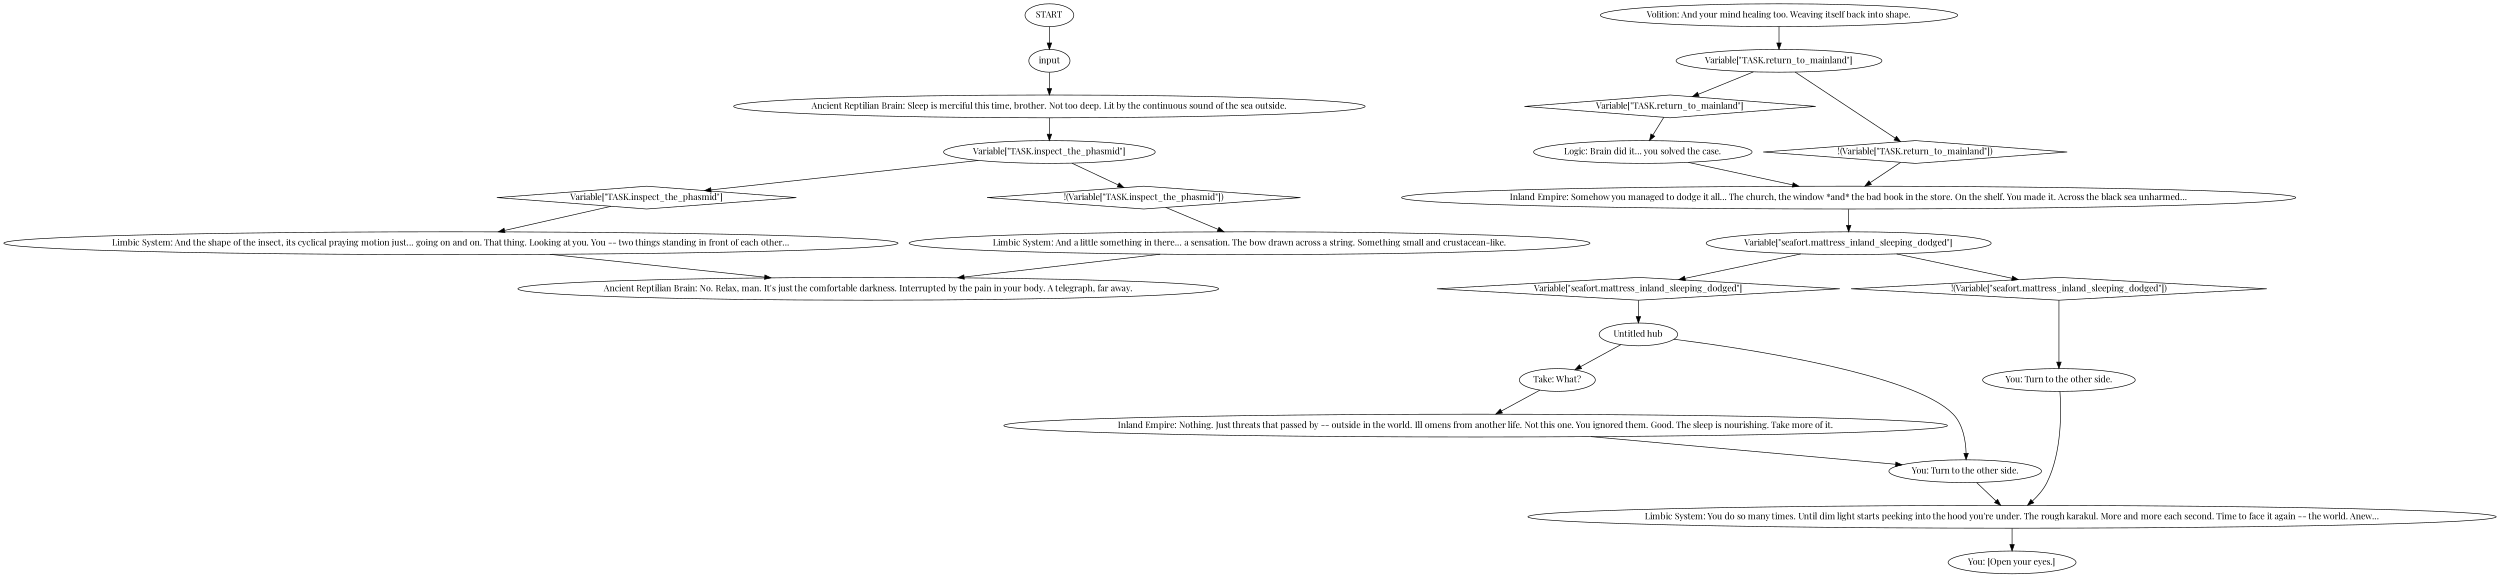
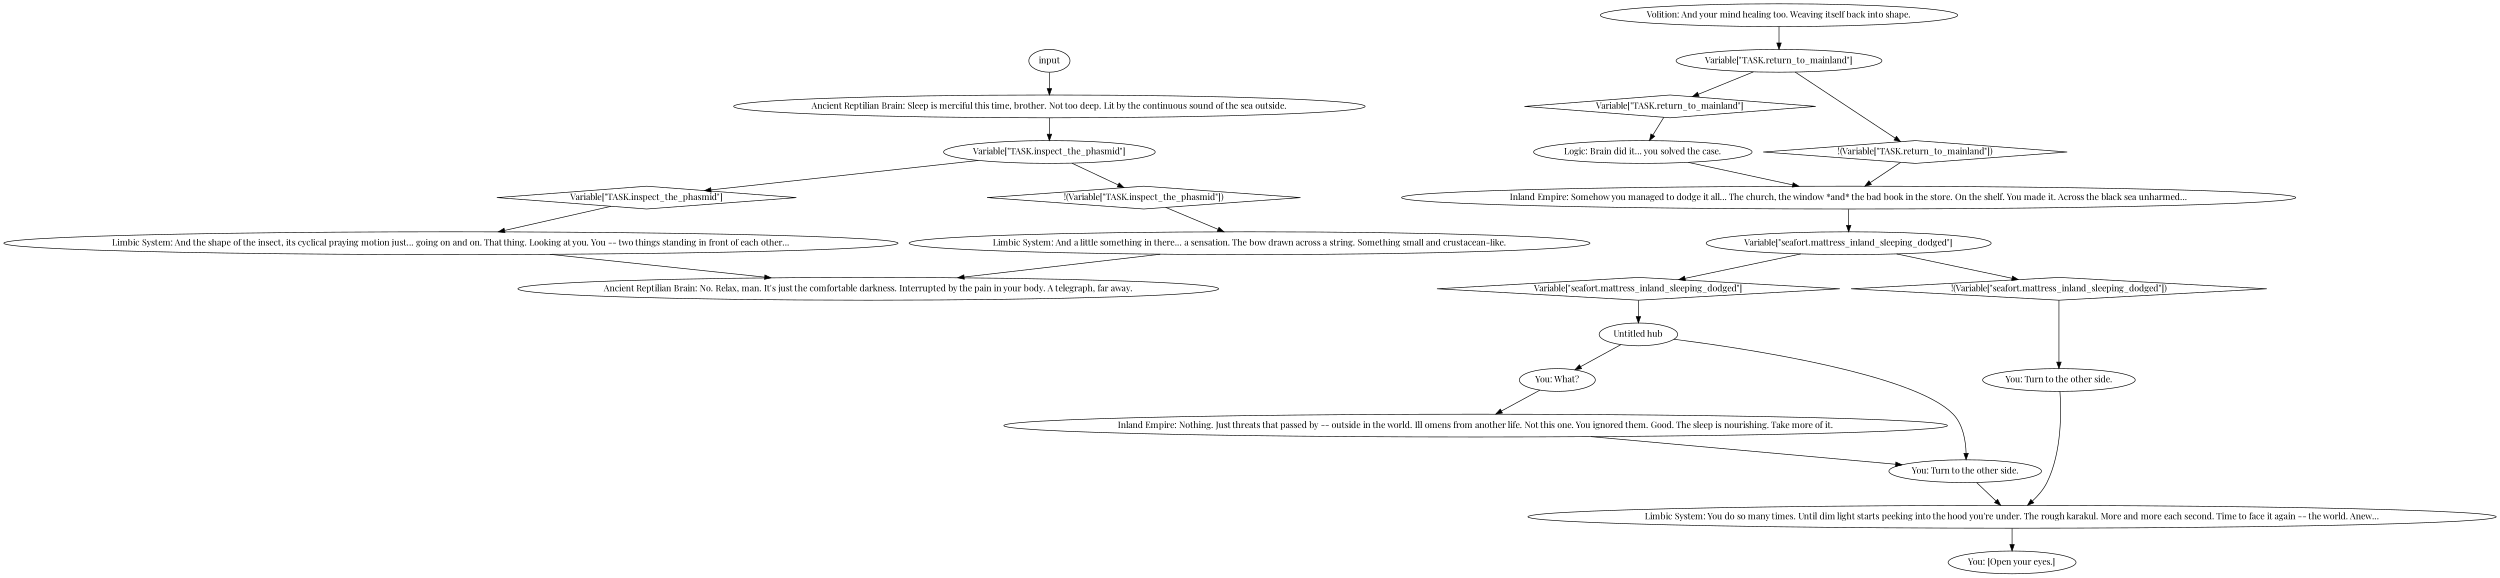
node "START": removed
node "Take: What?": label "Take: What?" -> "You: What?"
